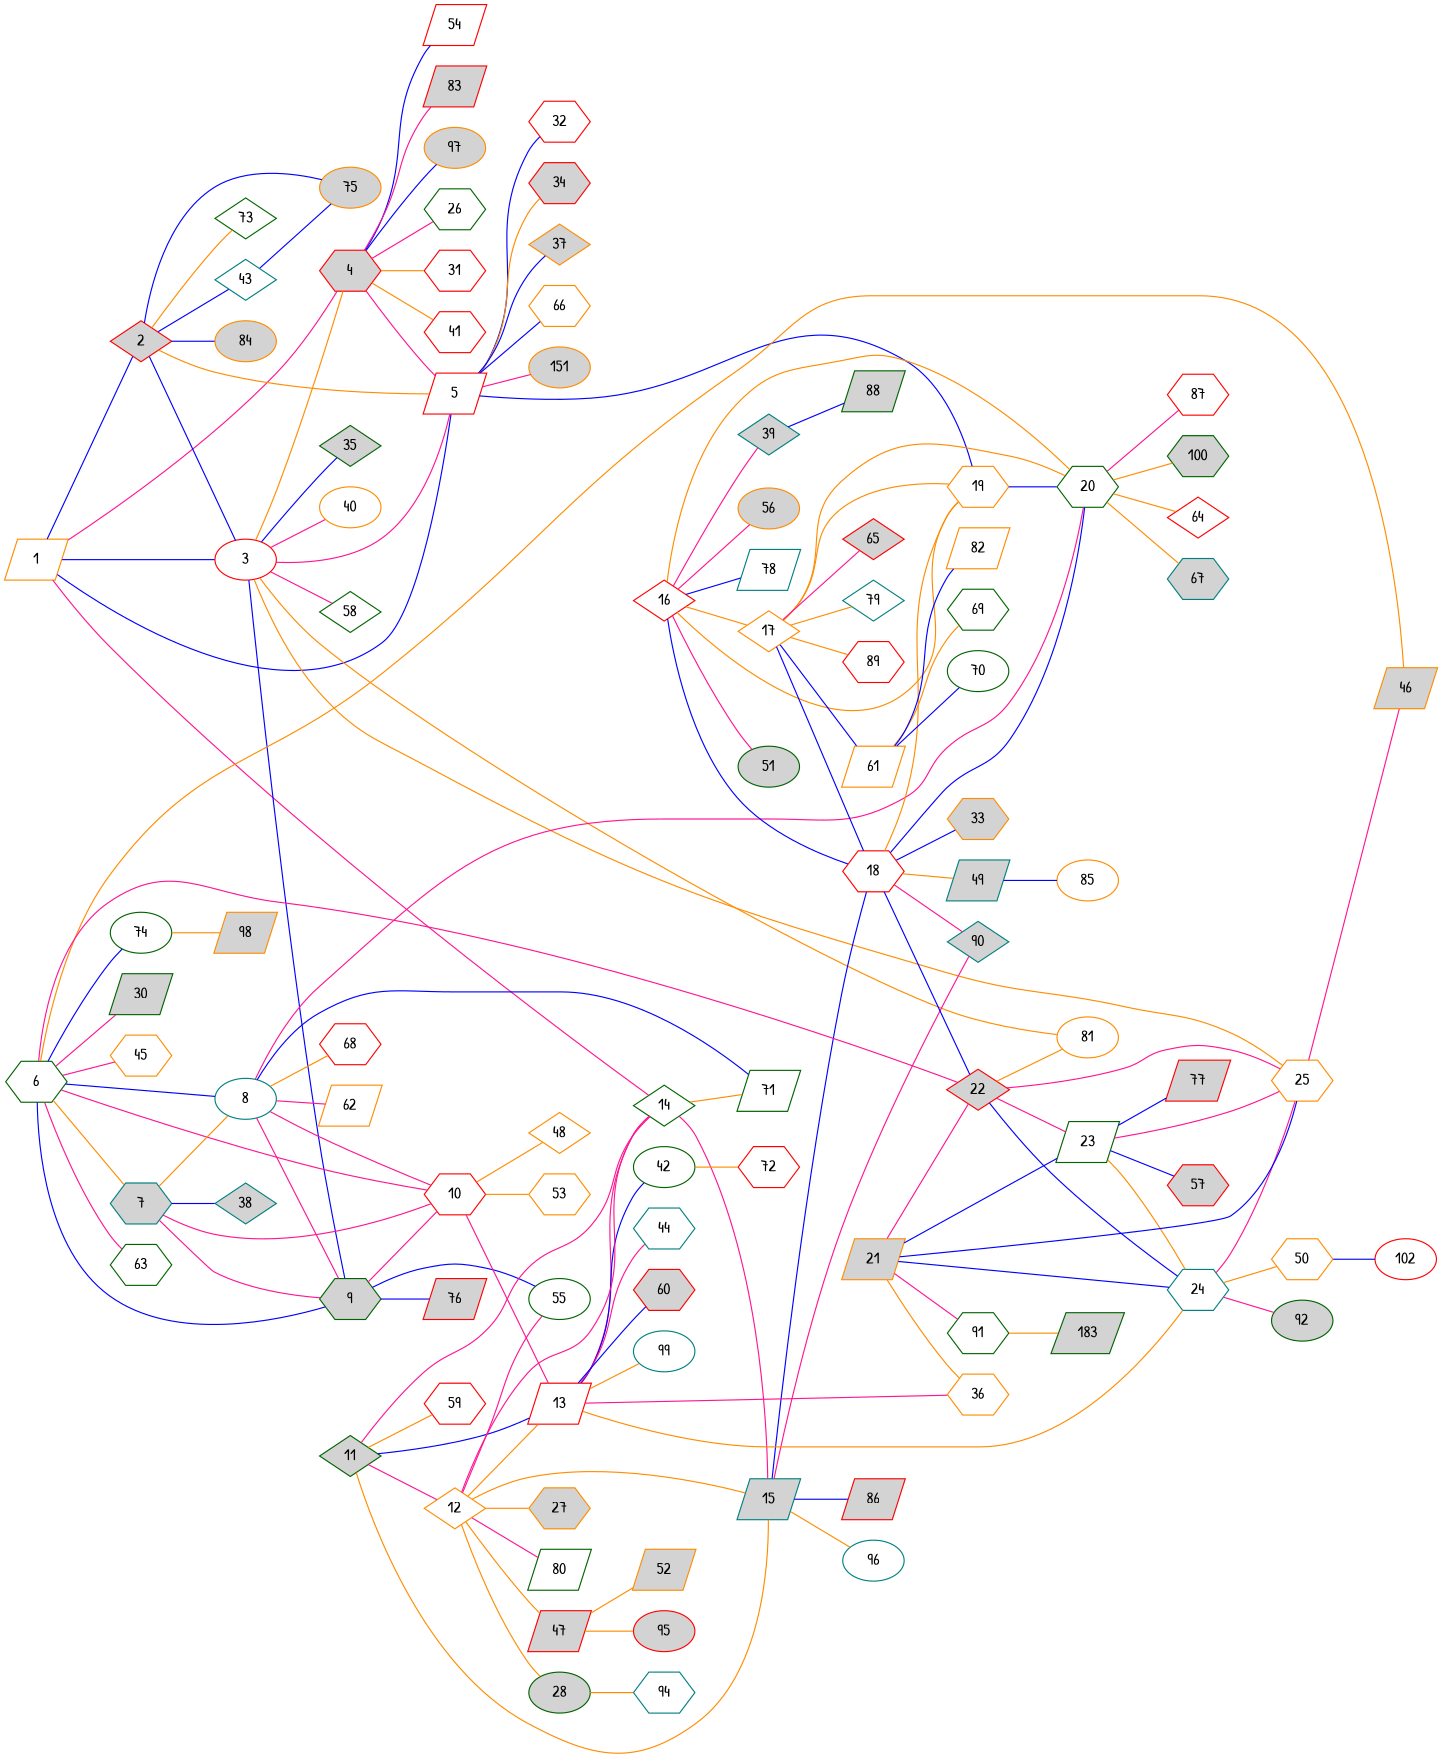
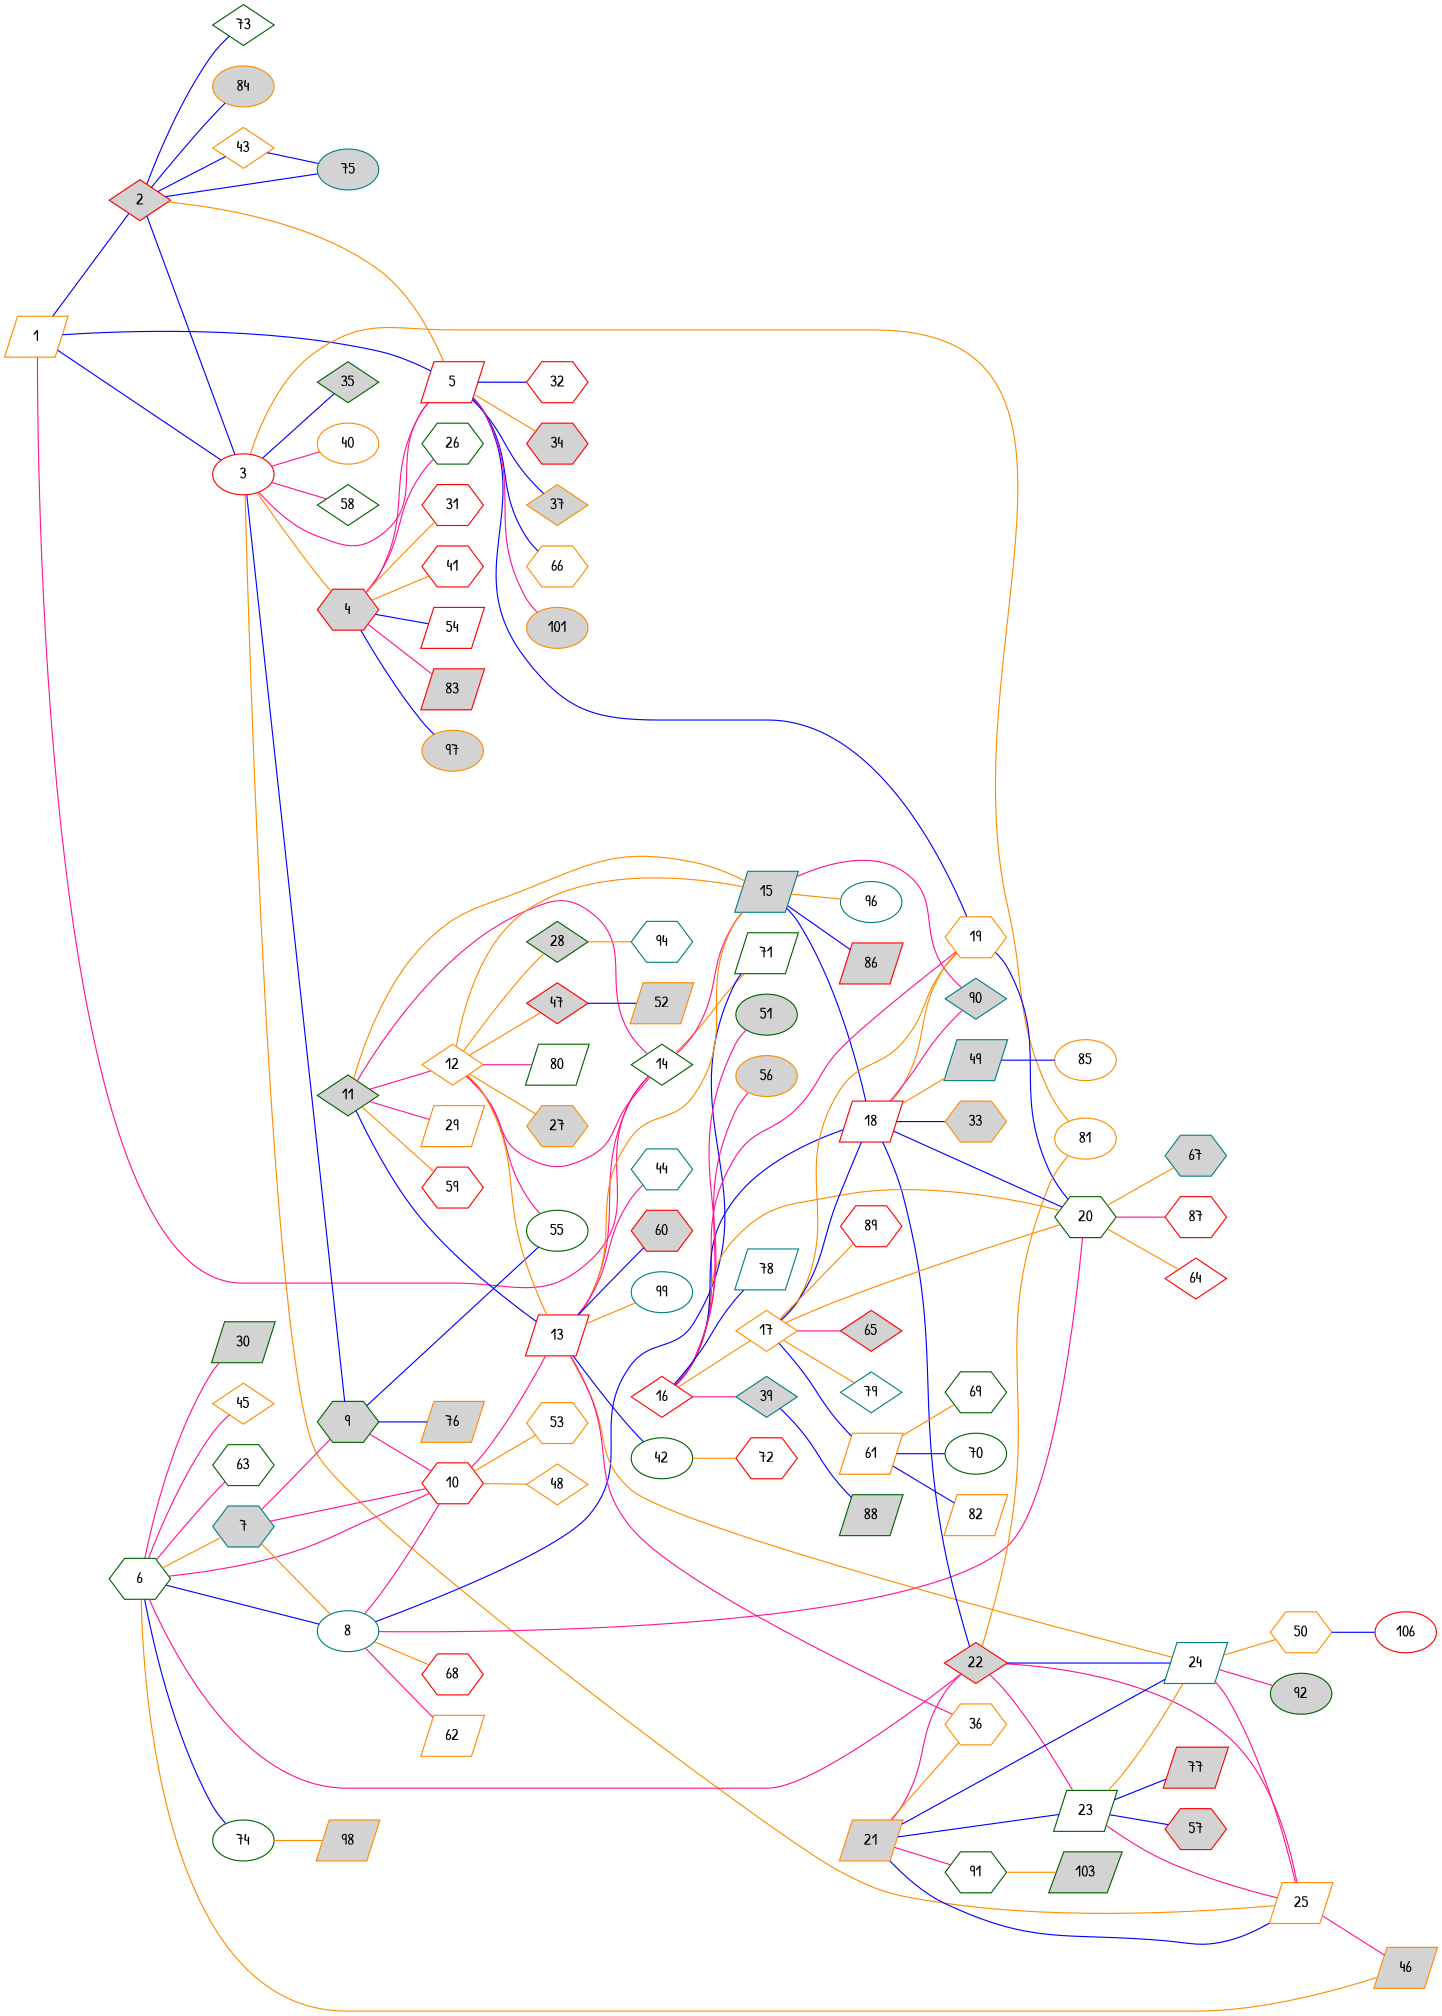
node "75": color darkorange -> teal
edge "73" -- "2": color darkorange -> blue
node "43": color teal -> darkorange
node "151": label "151" -> "101"
edge "4" -- "1": removed
node "100": removed
edge "19" -- "16": color darkorange -> deeppink
node "18": shape hexagon -> parallelogram
node "45": shape hexagon -> diamond
node "25": shape hexagon -> parallelogram
edge "15" -- "13": added
node "29": added
edge "8" -- "9": removed
node "38": removed
node "102": label "102" -> "106"
node "24": shape hexagon -> parallelogram
edge "6" -- "9": removed
node "76": color red -> darkorange
node "183": label "183" -> "103"
edge "52" -- "47": color darkorange -> blue
node "47": shape parallelogram -> diamond
node "95": removed
node "28": shape ellipse -> diamond
